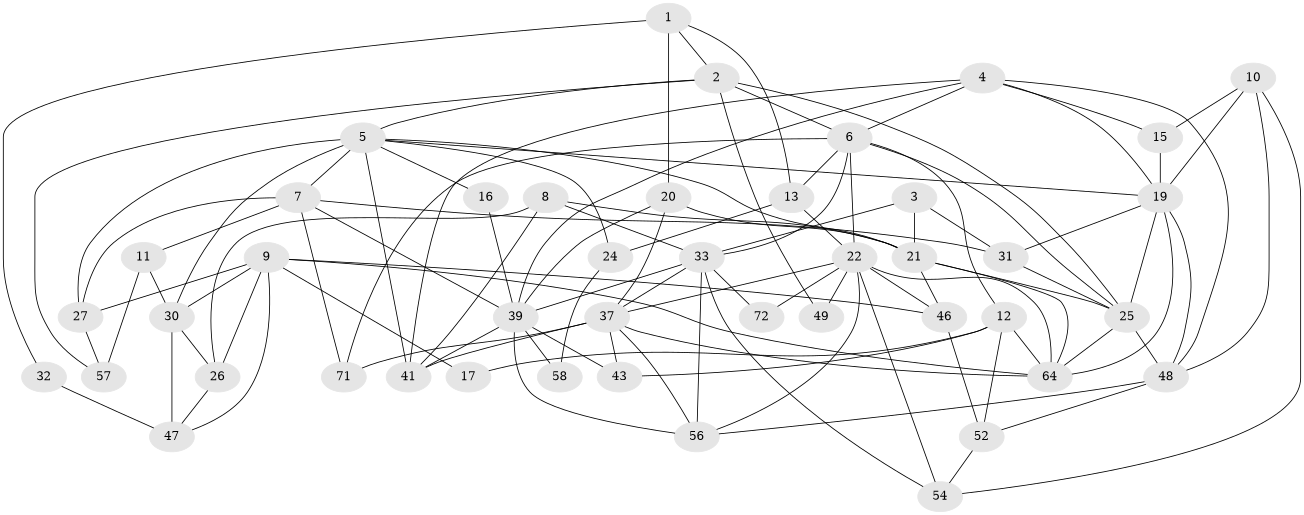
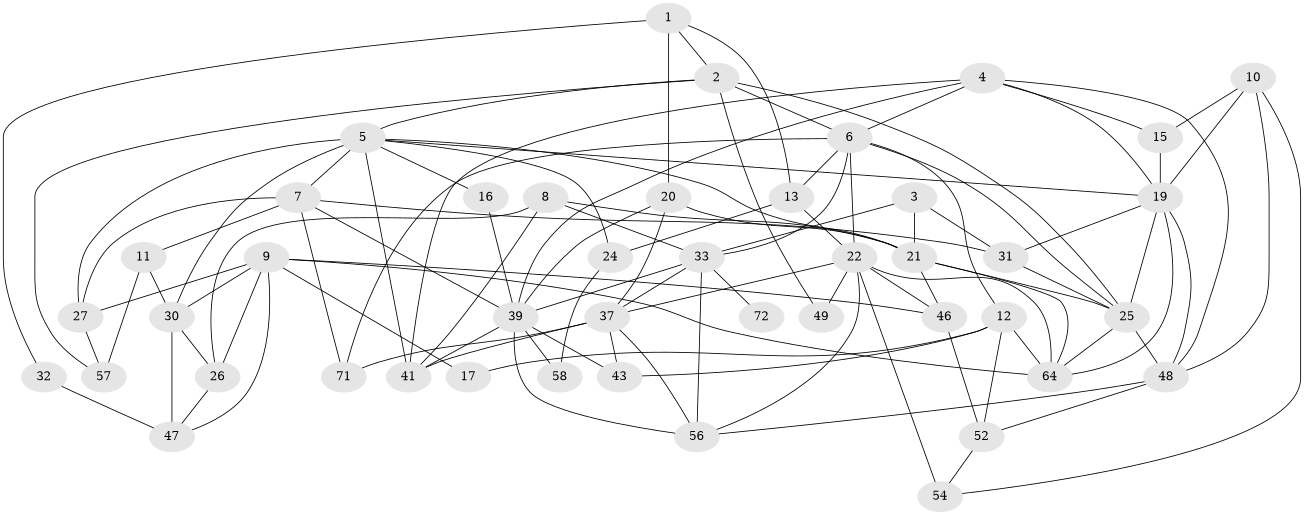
edge "22" -- "72": removed
edge "37" -- "64": removed
edge "33" -- "54": removed
